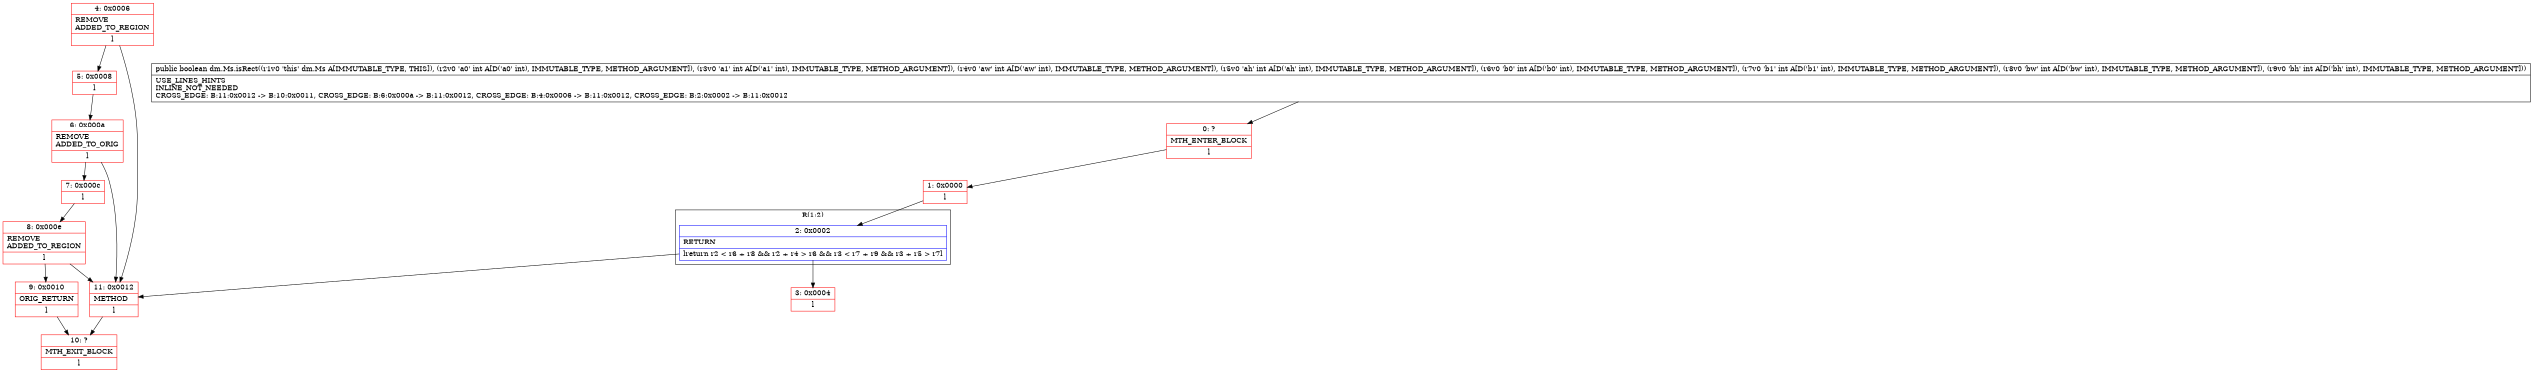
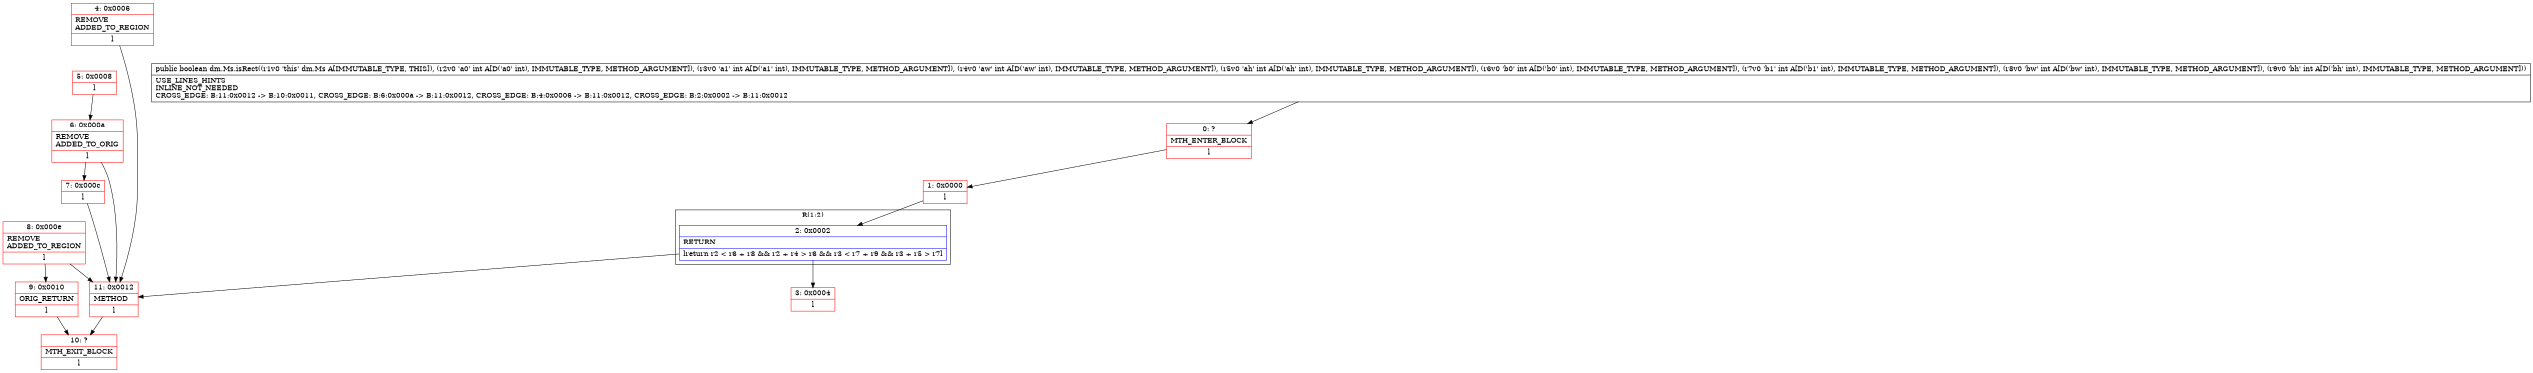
edge "4: 0x0006" -> "5: 0x0008": removed
edge "7: 0x000c" -> "8: 0x000e": now "7: 0x000c" -> "11: 0x0012"
